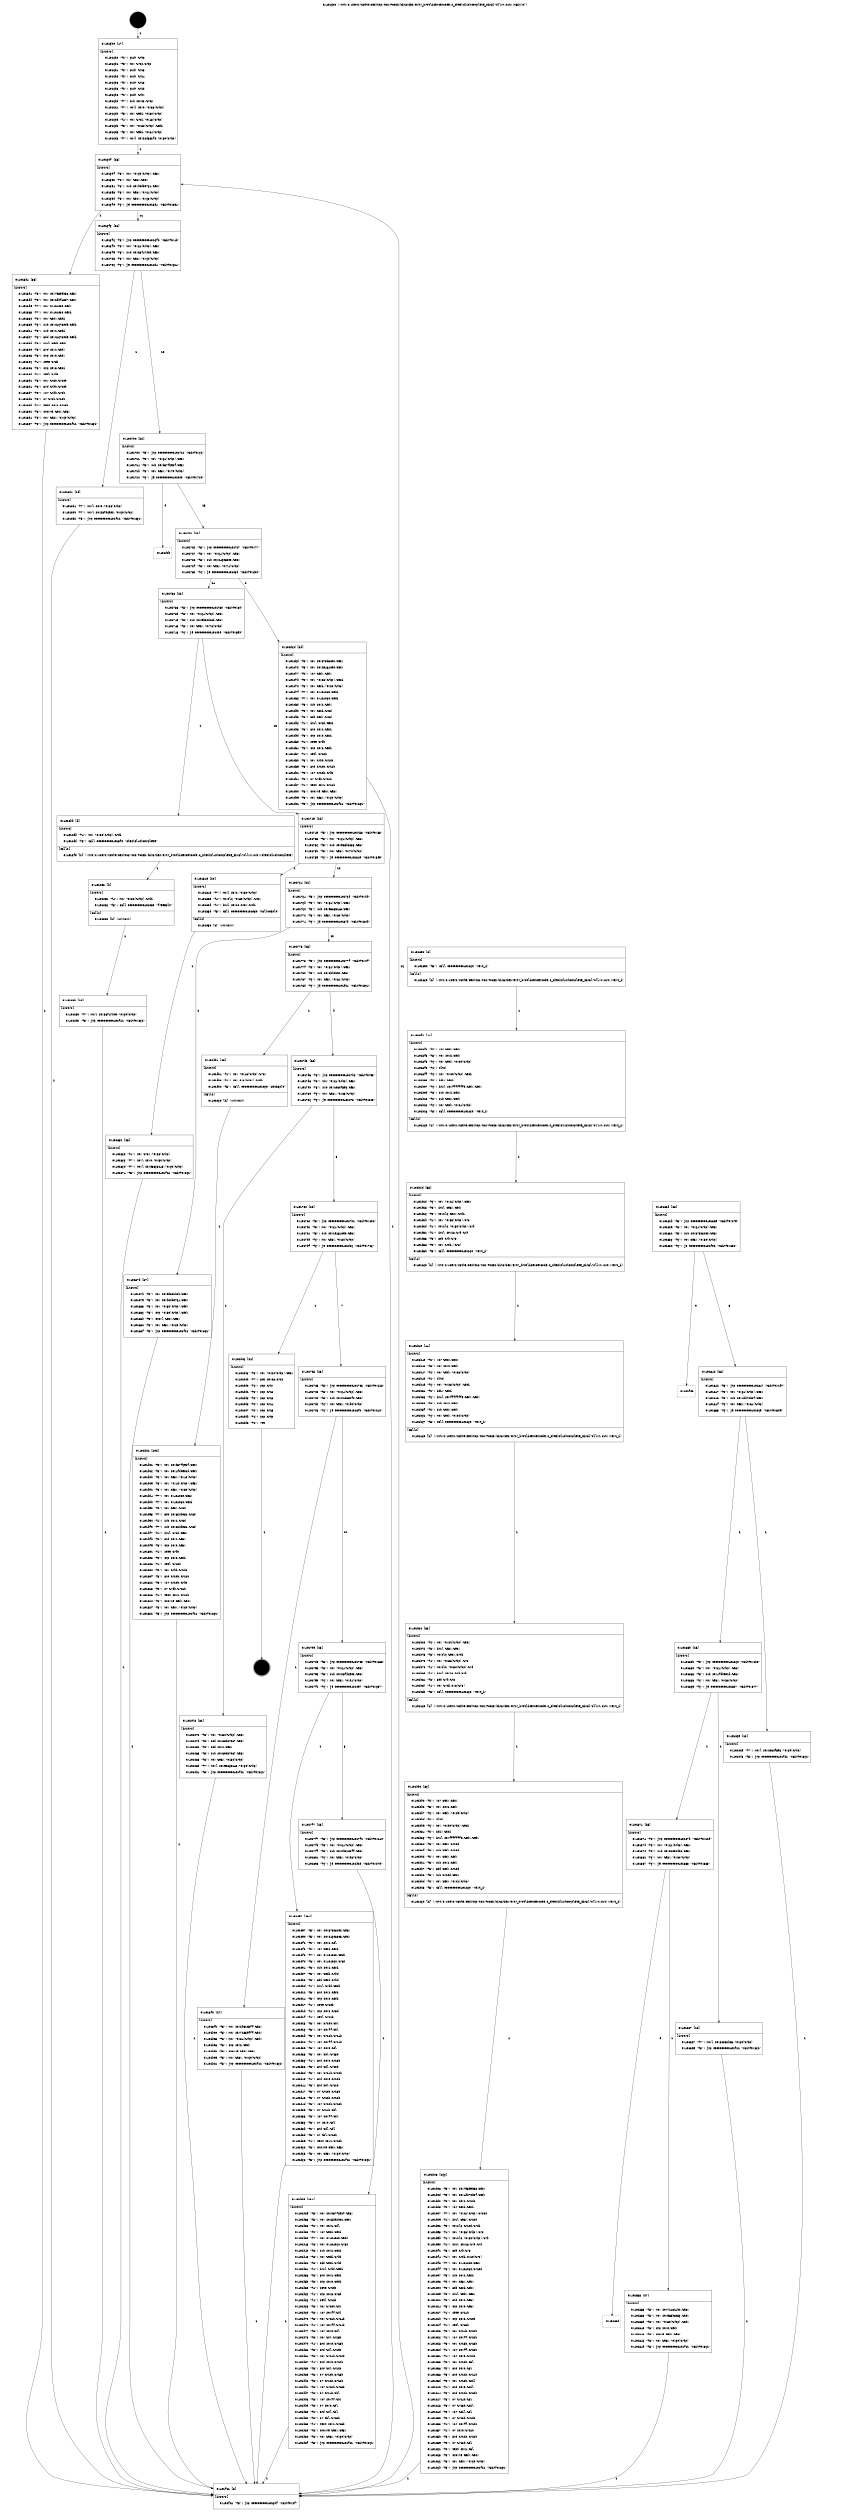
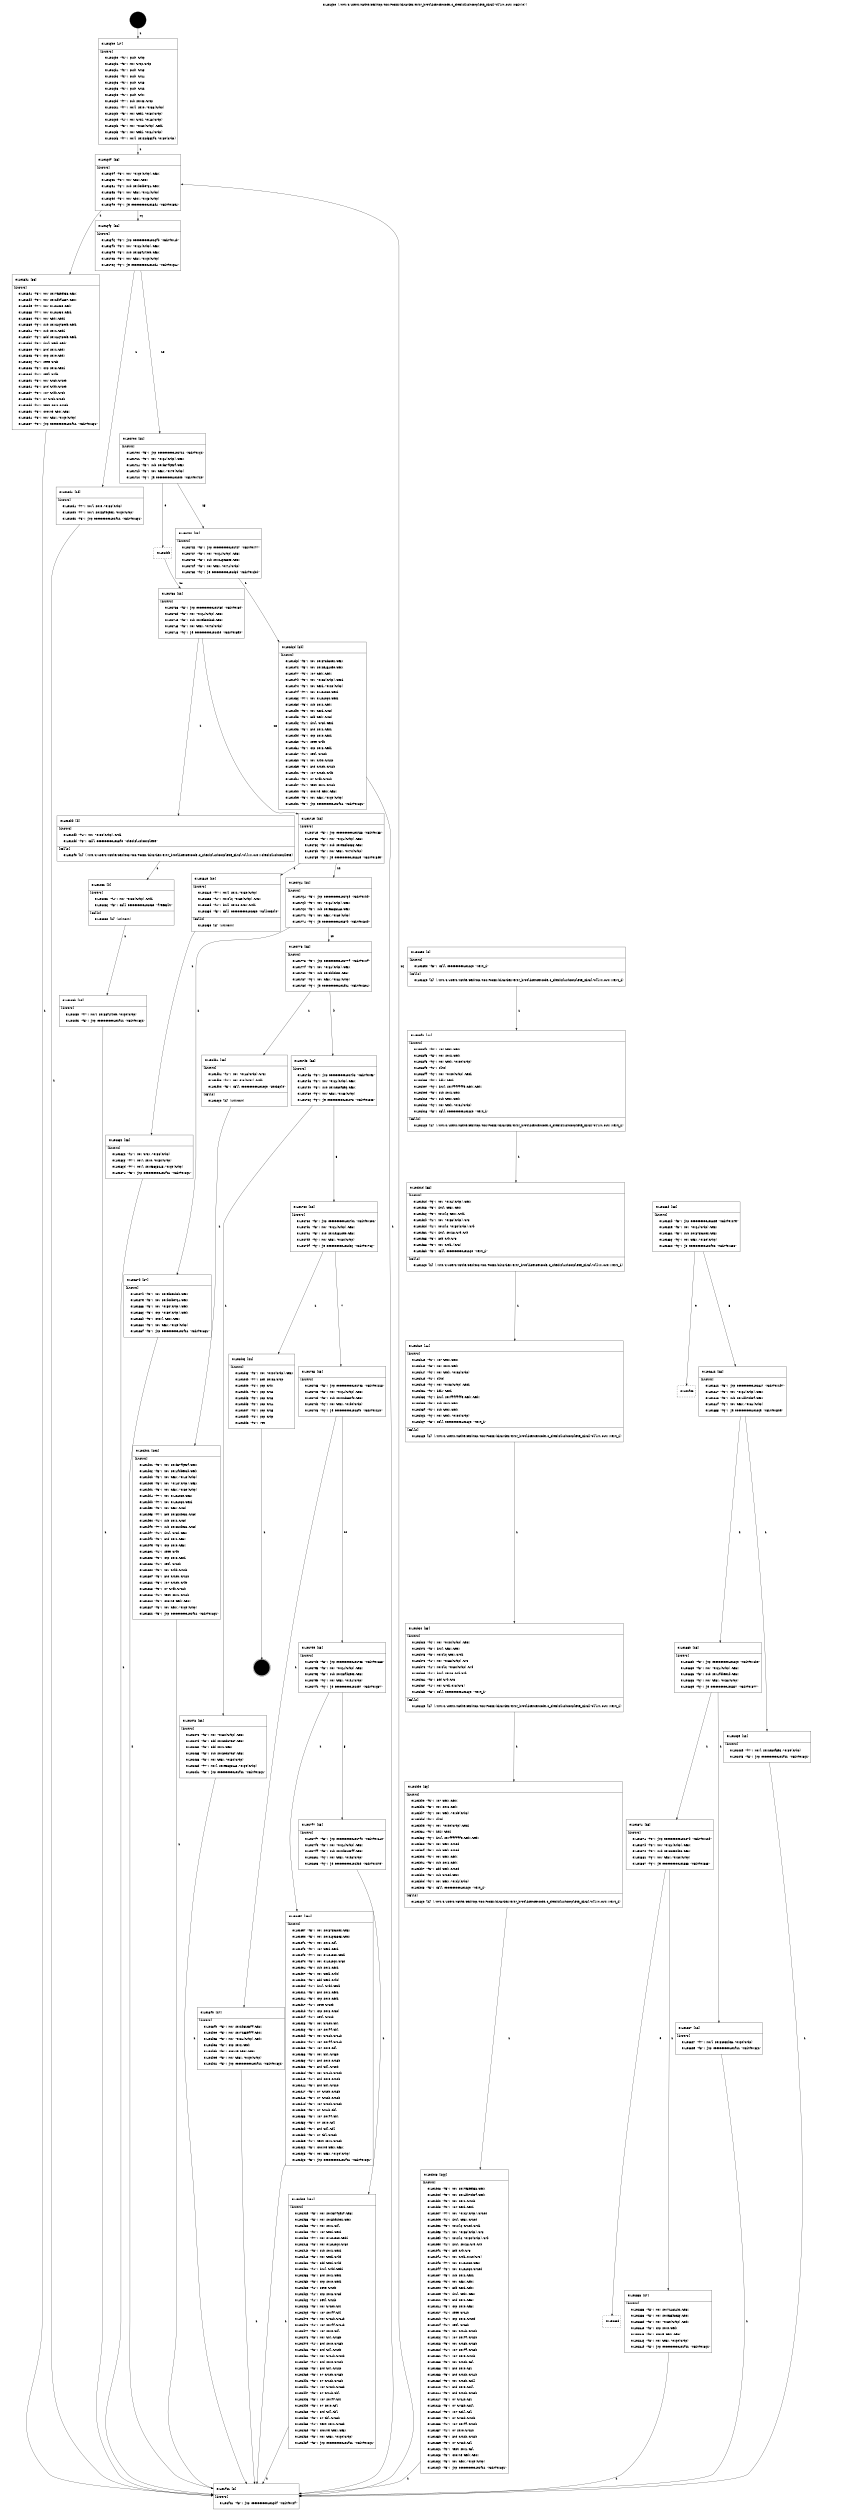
edge "0x401722 [22]" -> "0x401738 [22]": now "0x401ddb" -> "0x401738 [22]"
